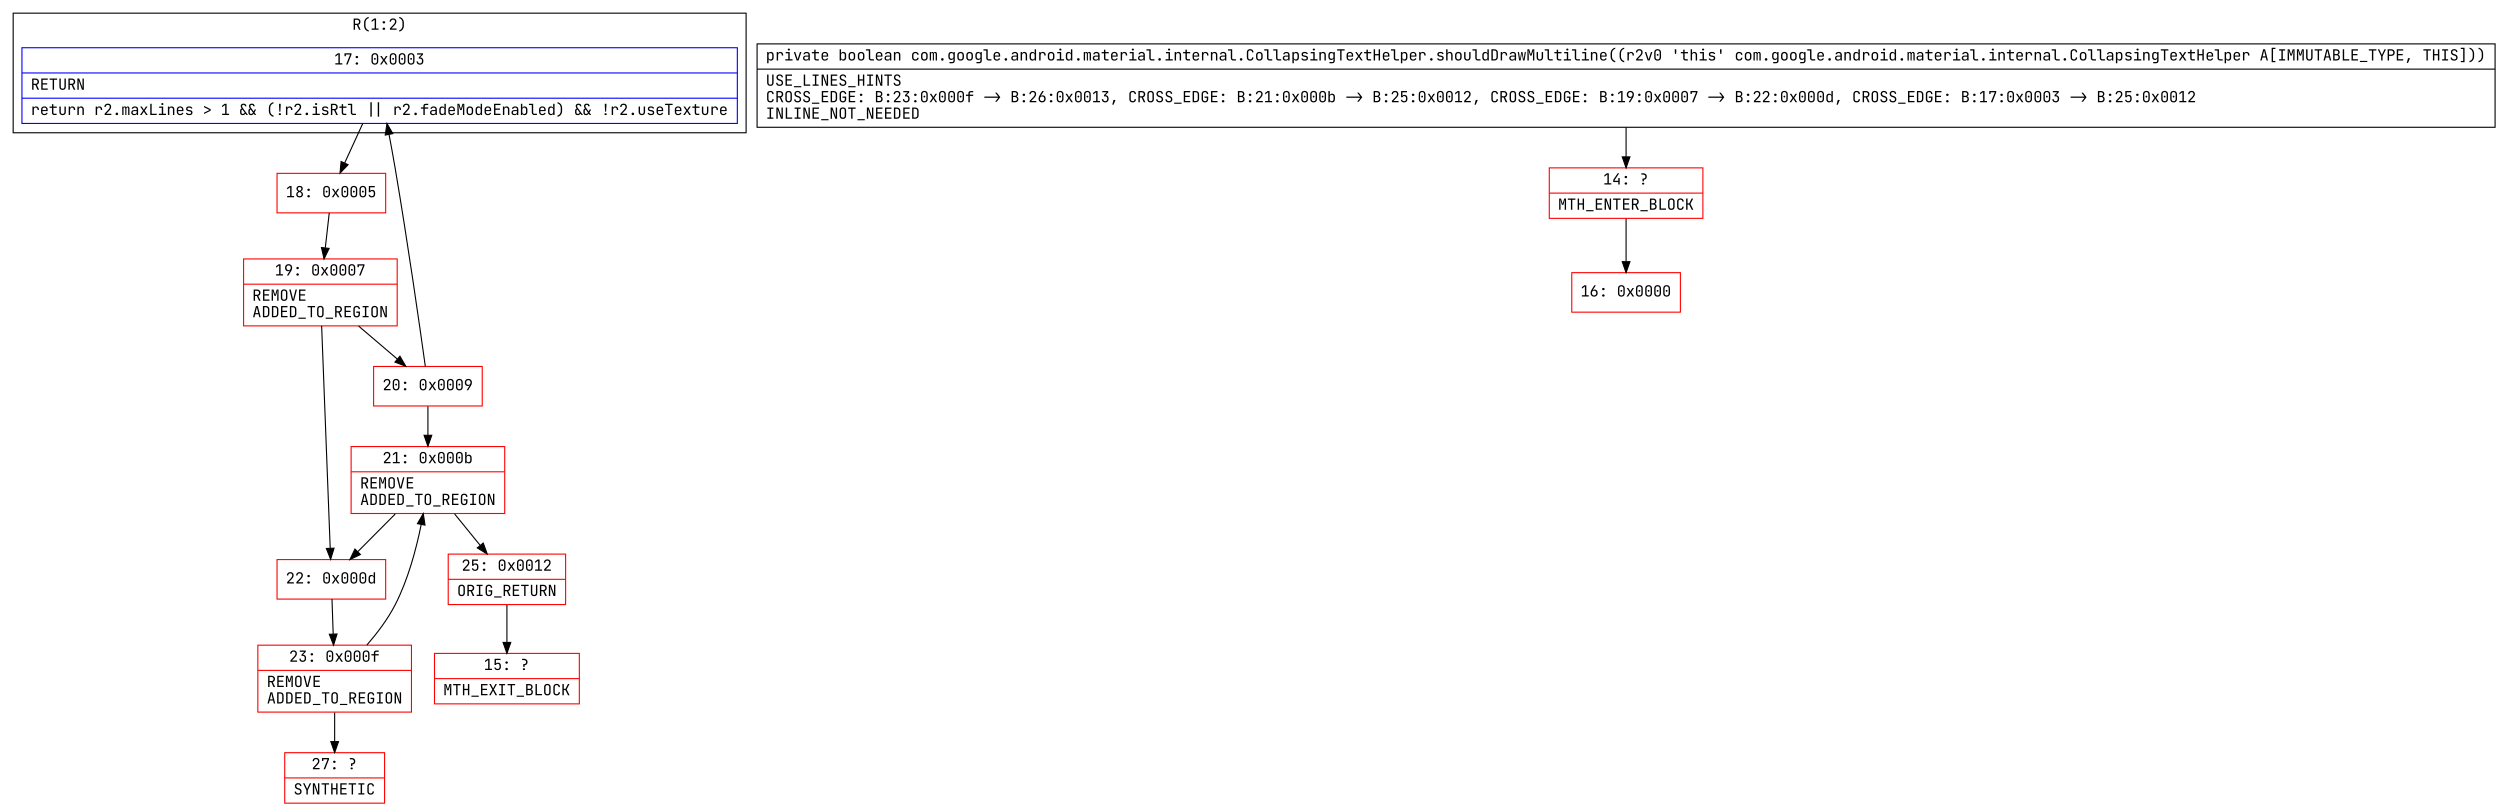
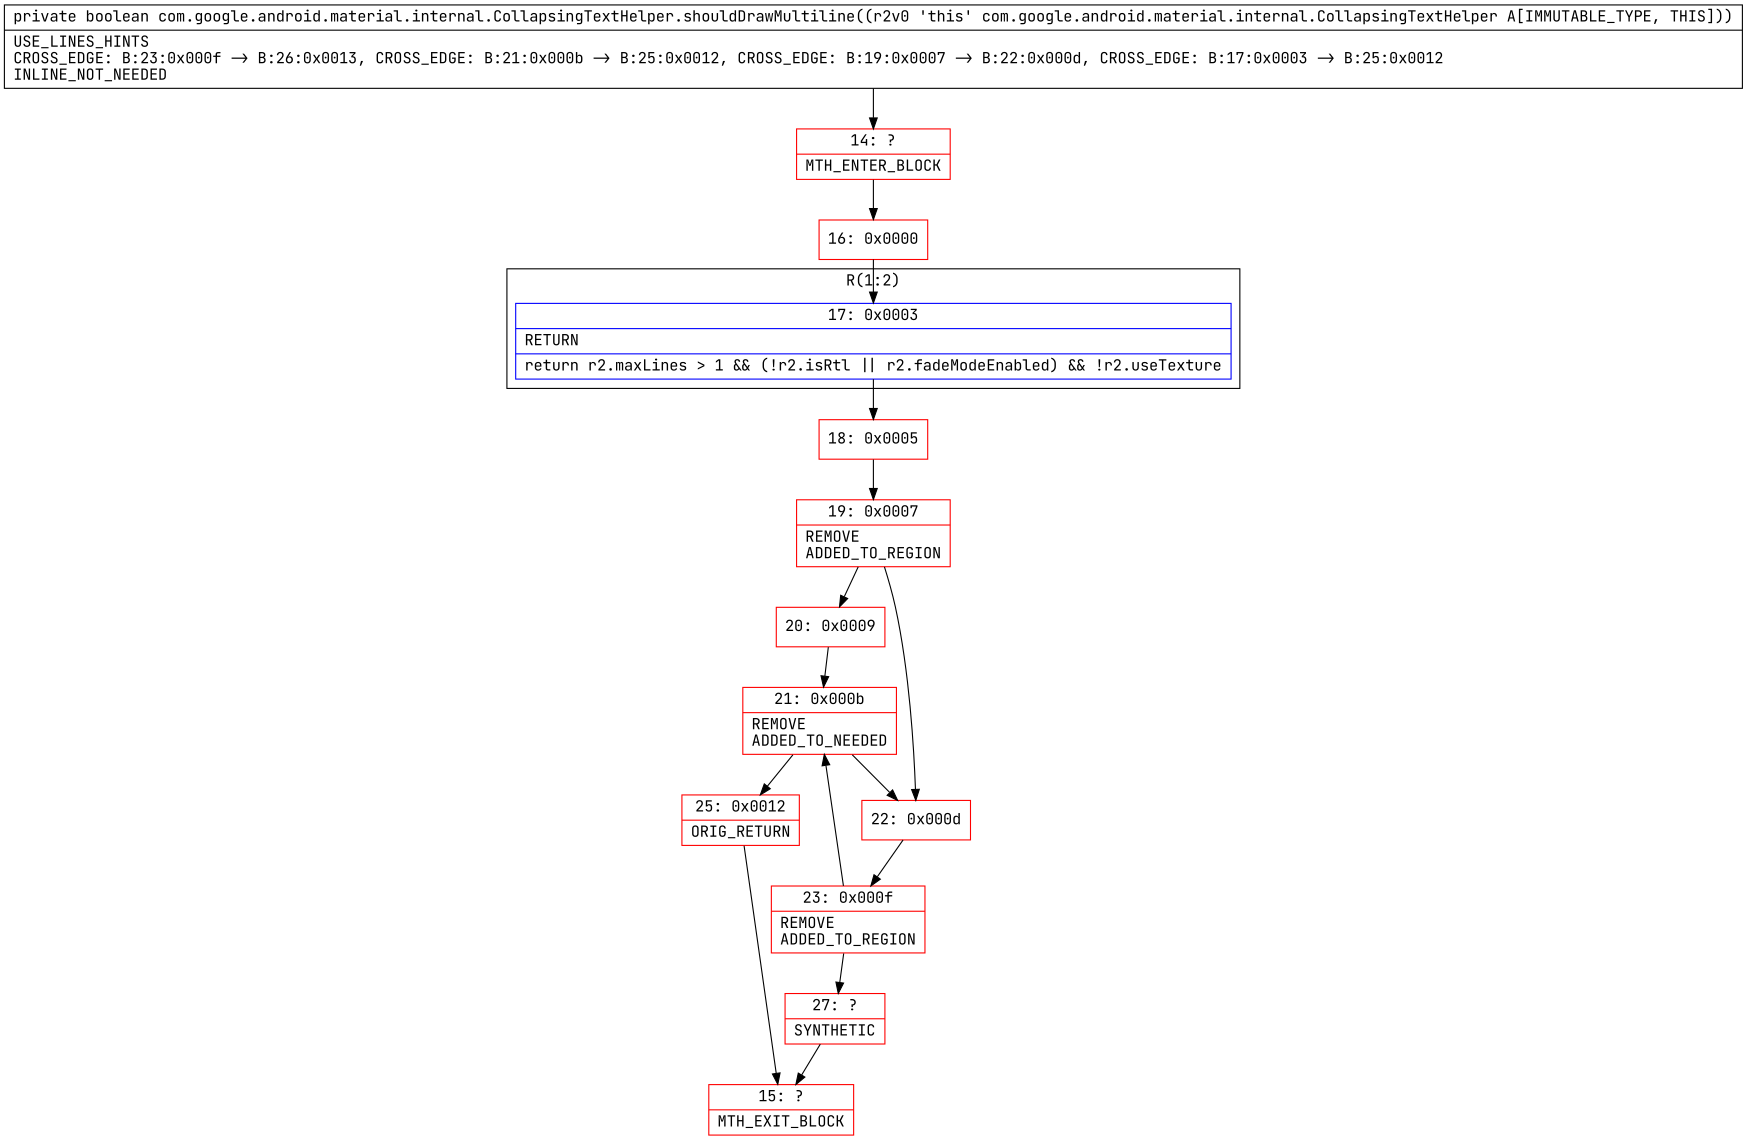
edge "20: 0x0009" -> "17: 0x0003": now "16: 0x0000" -> "17: 0x0003"
node "21: 0x000b": text "ADDED_TO_REGION" -> "ADDED_TO_NEEDED"
edge "27: ?" -> "15: ?": added
